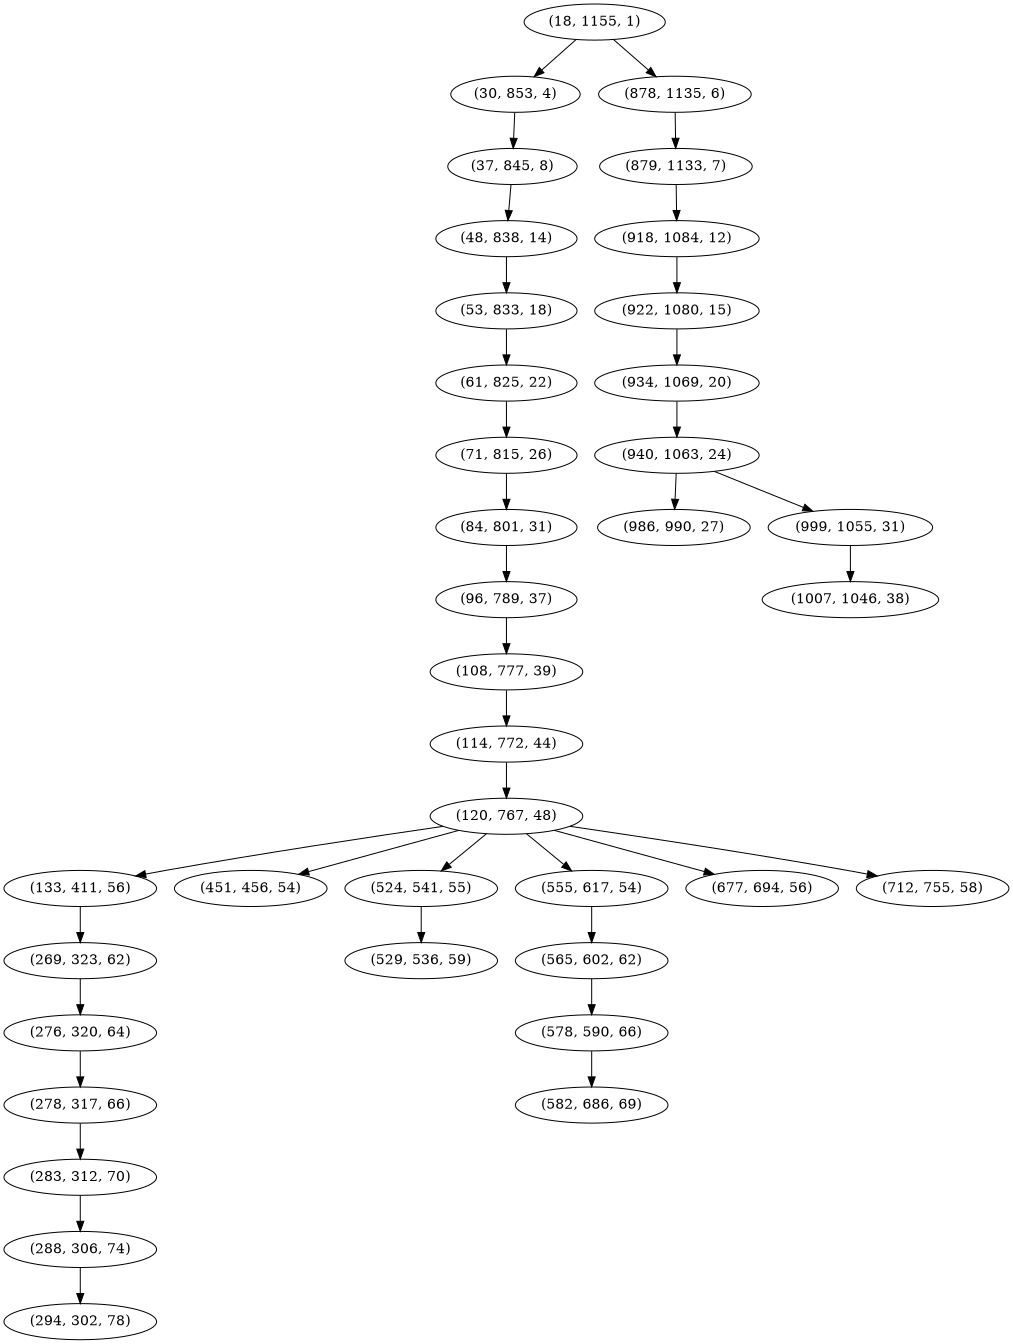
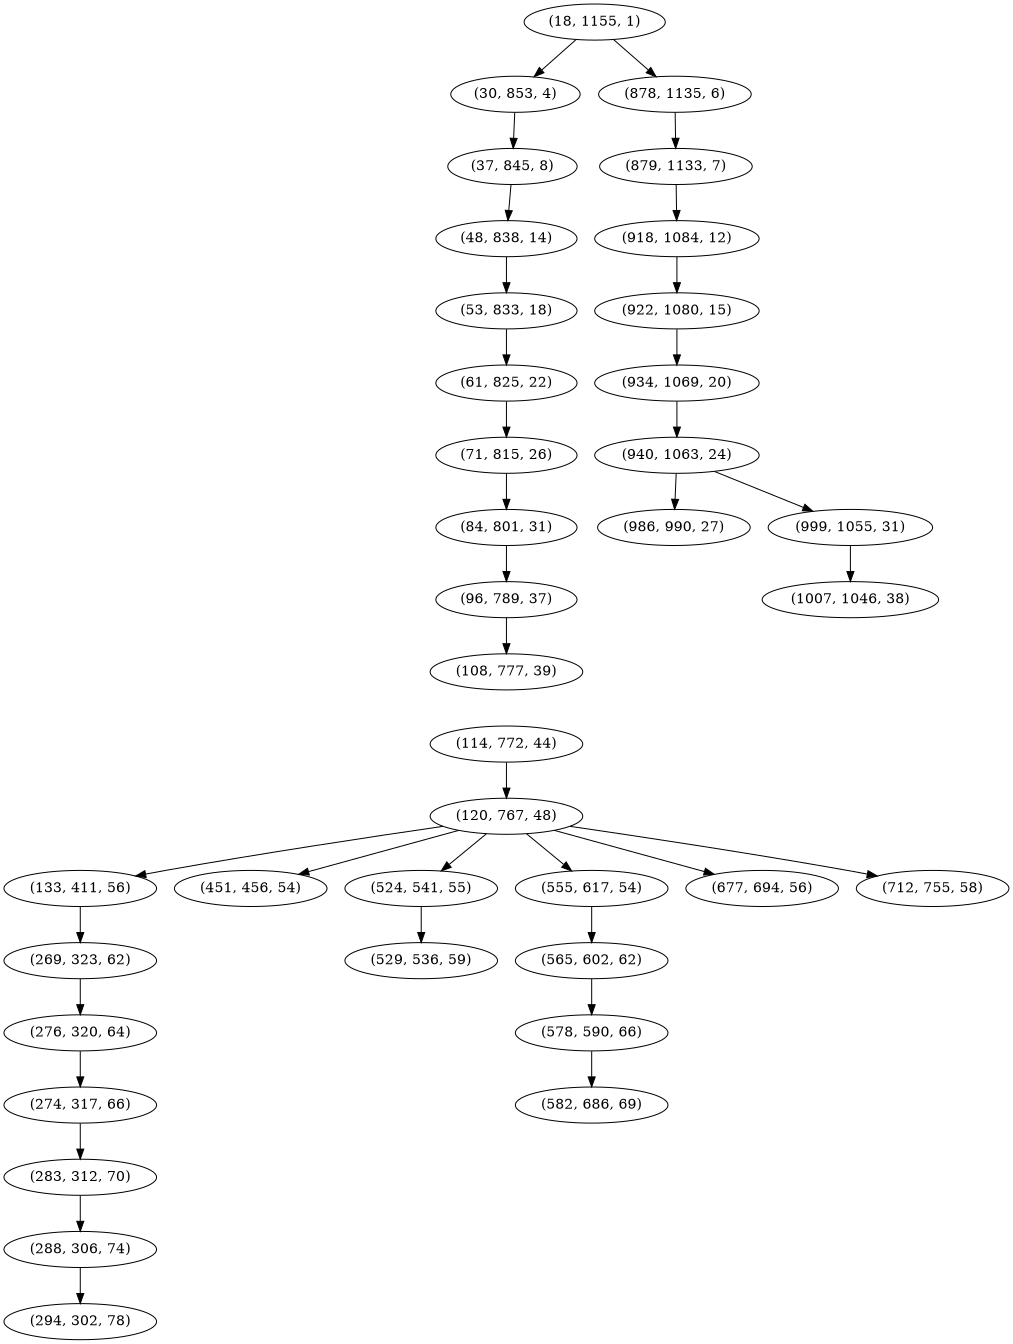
edge "(108, 777, 39)" -> "(114, 772, 44)": removed
node "(278, 317, 66)": label "(278, 317, 66)" -> "(274, 317, 66)"
